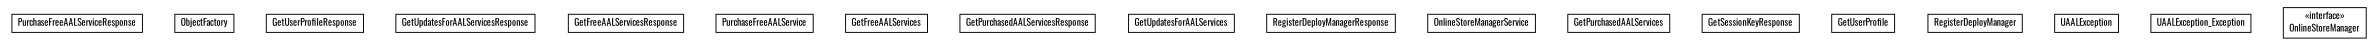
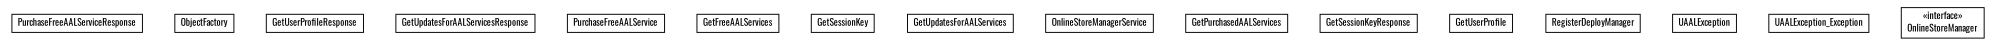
node "GetFreeAALServicesResponse": removed
node "GetSessionKey": added
node "GetPurchasedAALServicesResponse": removed
node "RegisterDeployManagerResponse": removed
